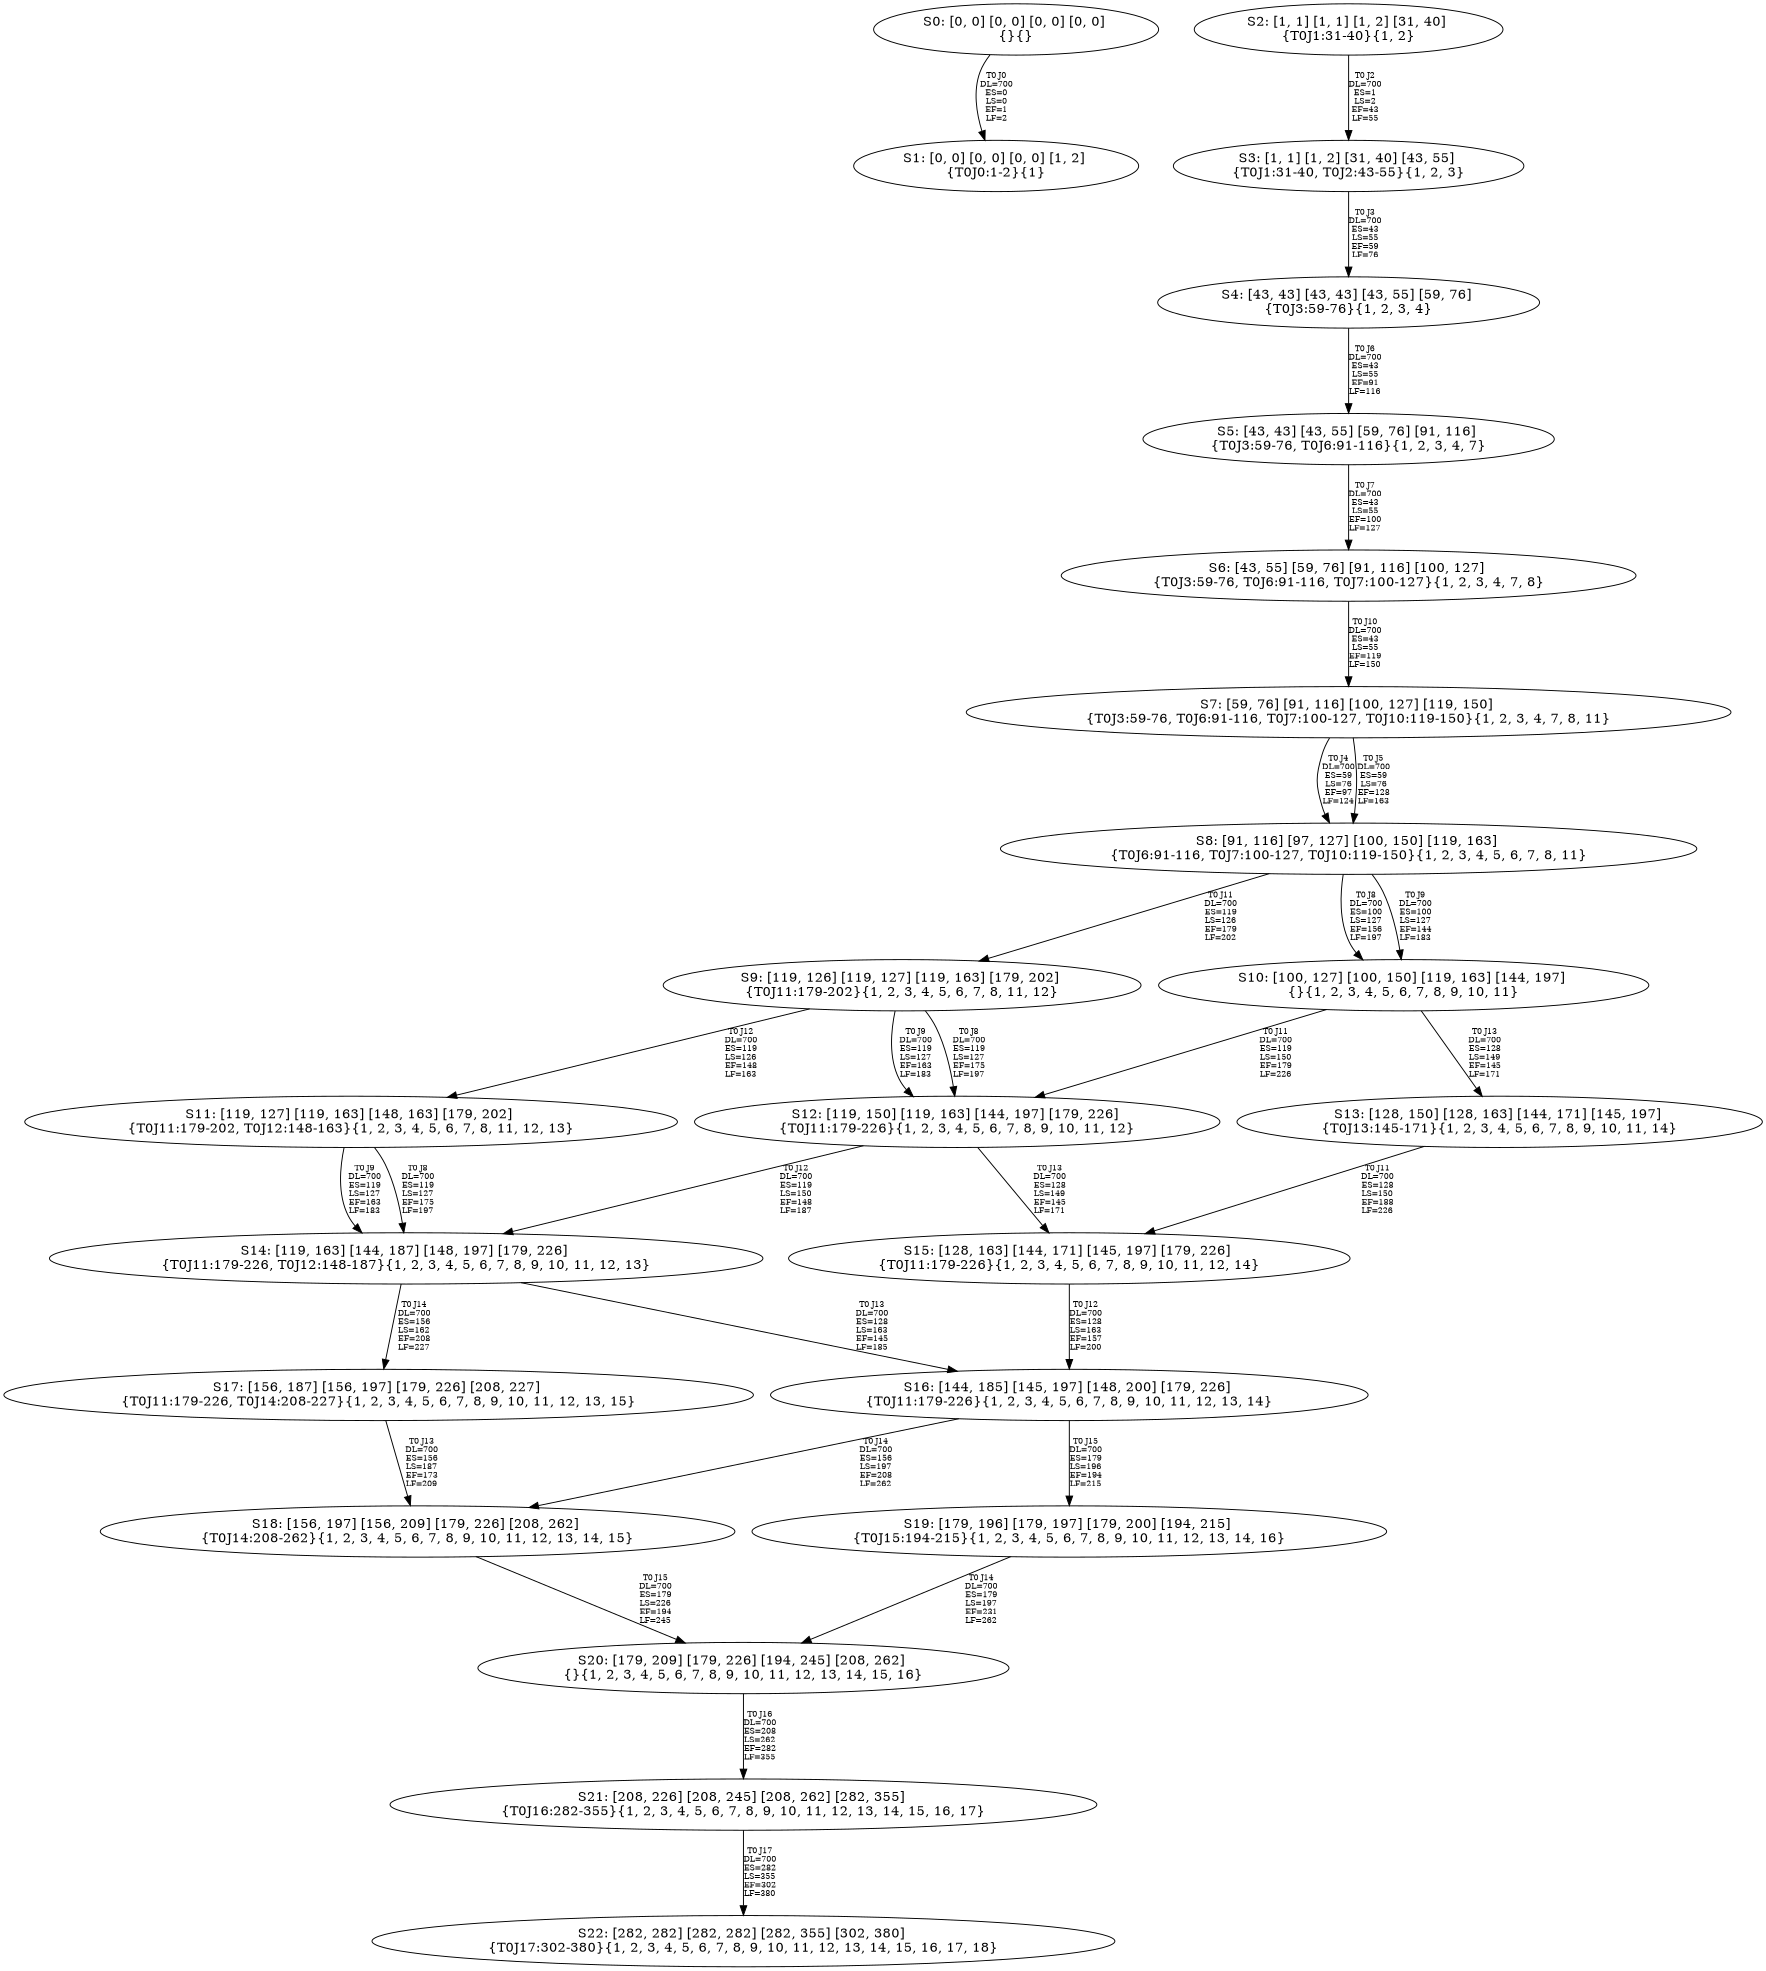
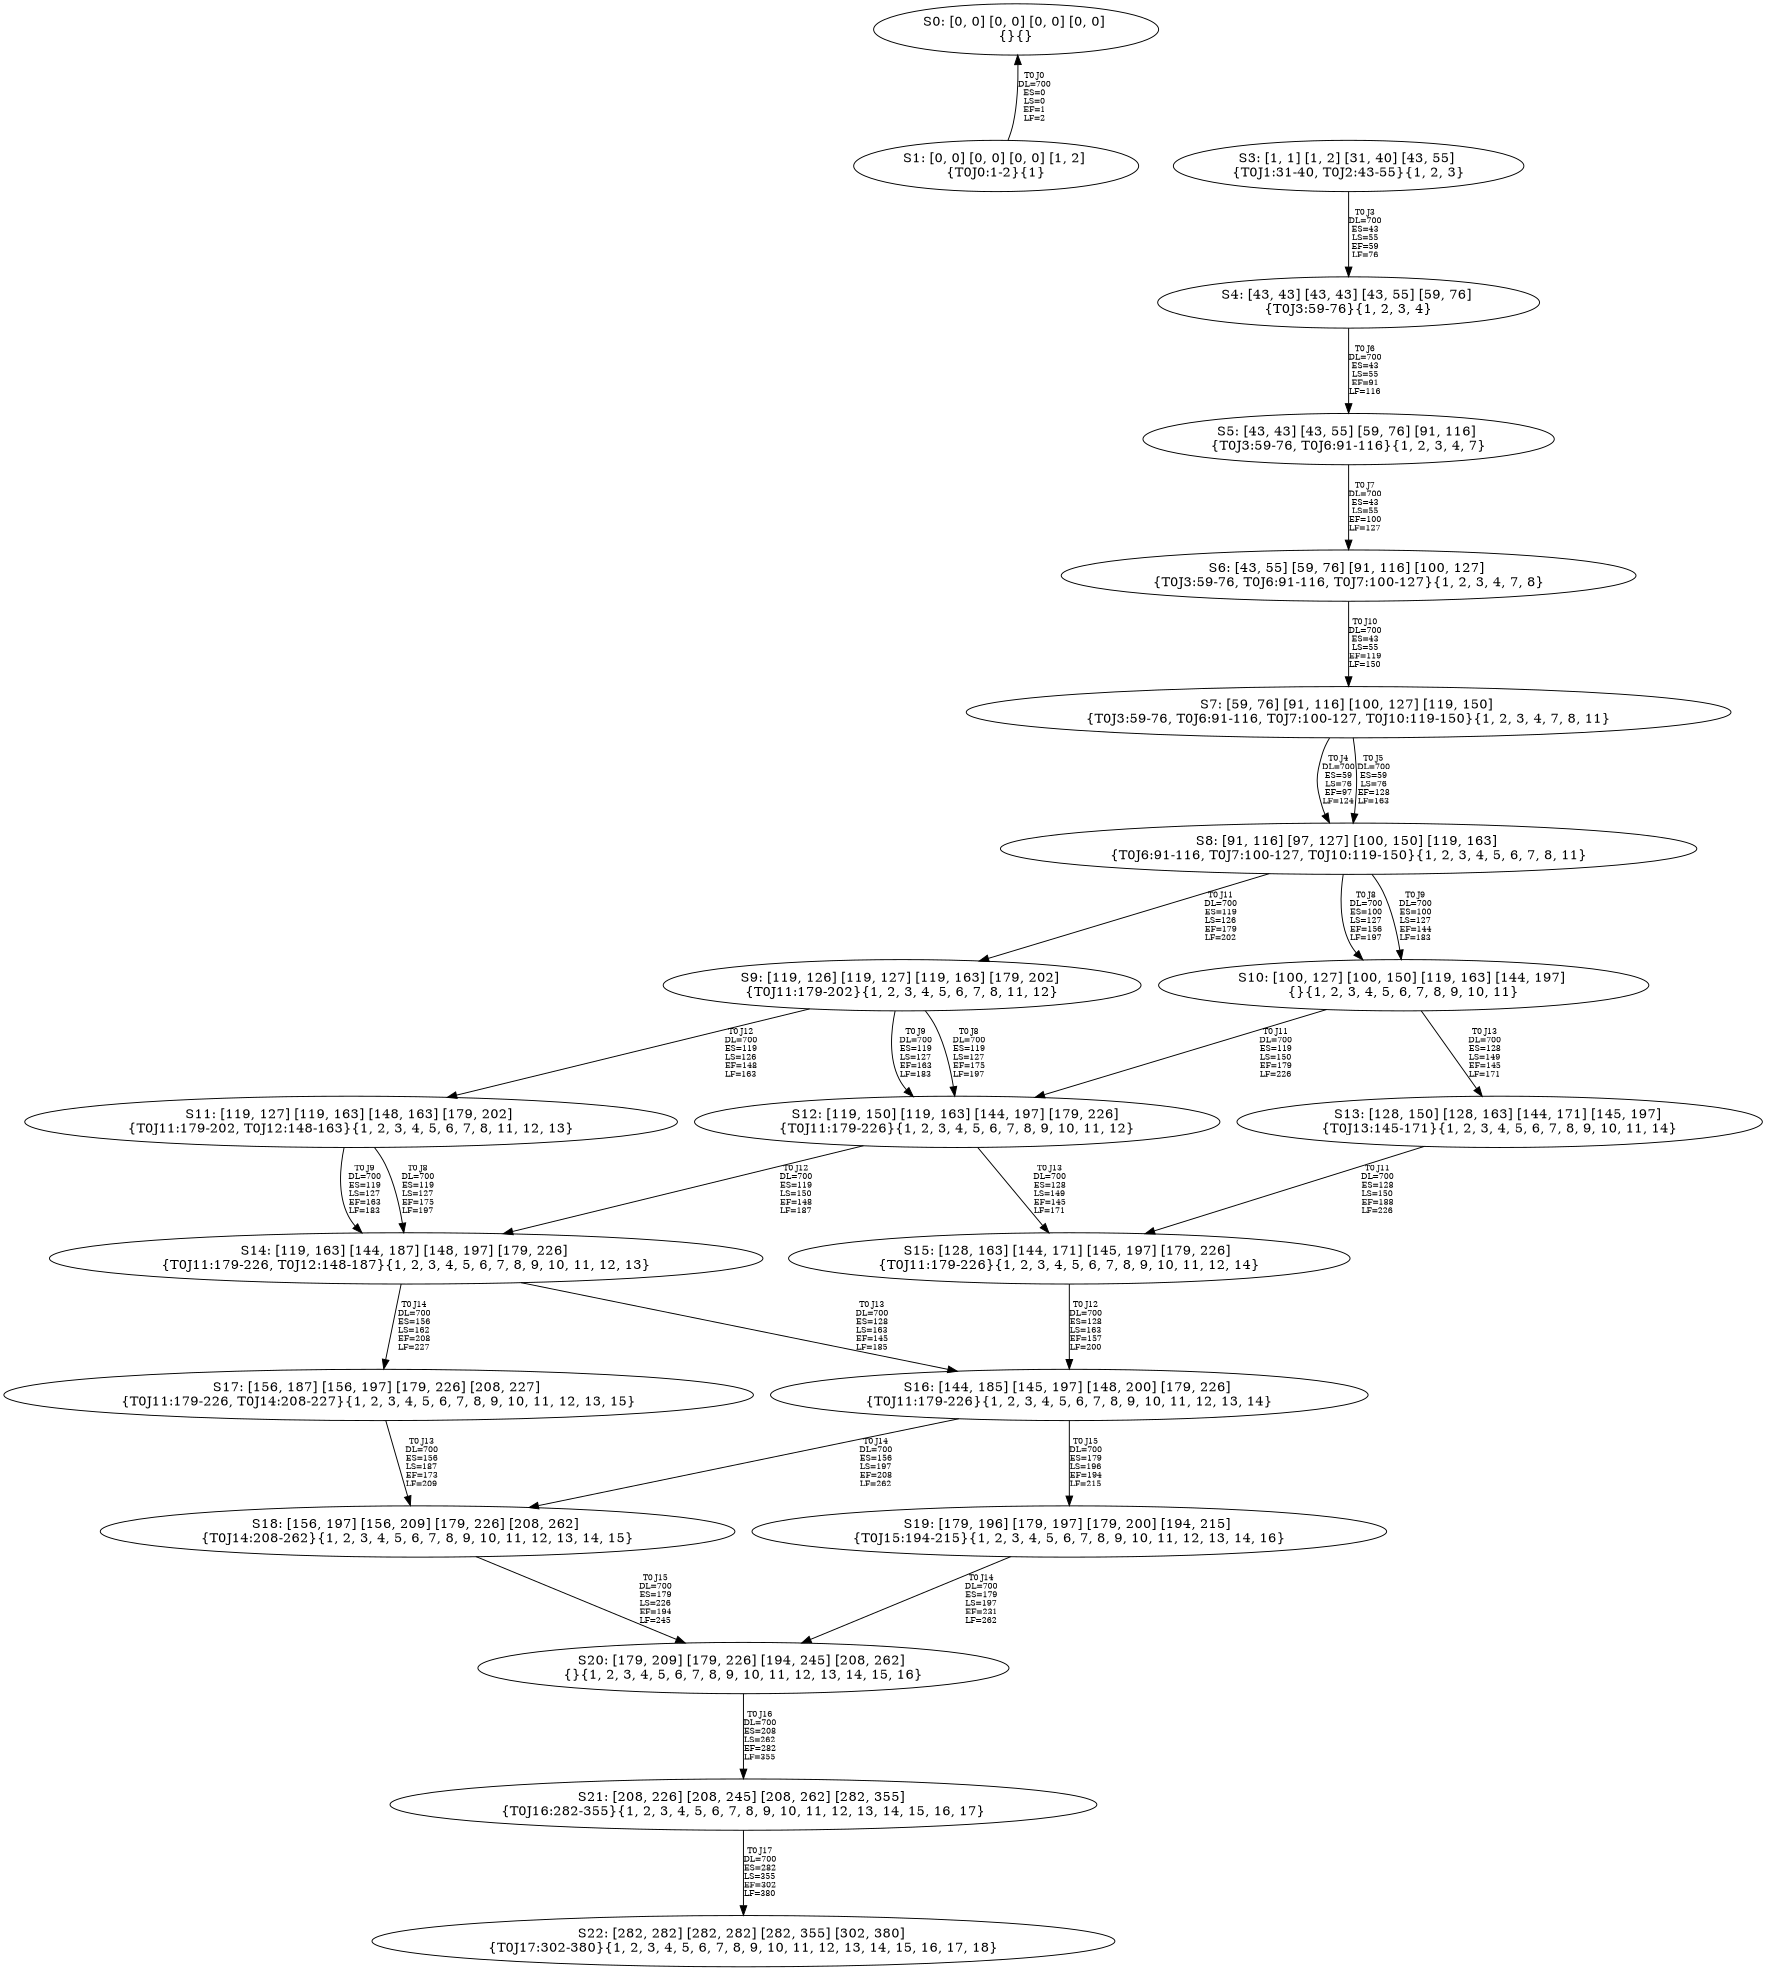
node "S2: [1, 1] [1, 1] [1, 2] [31, 40] {T0J1:31-40}{1, 2}": removed
edge "S0: [0, 0] [0, 0] [0, 0] [0, 0] {}{}" -> "S1: [0, 0] [0, 0] [0, 0] [1, 2] {T0J0:1-2}{1}": reversed
